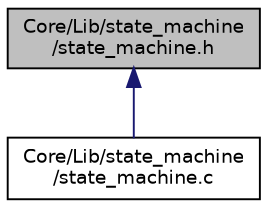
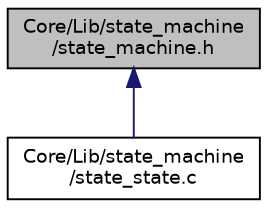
node "Core/Lib/state_machine /state_machine.c": label "Core/Lib/state_machine /state_machine.c" -> "Core/Lib/state_machine /state_state.c"
